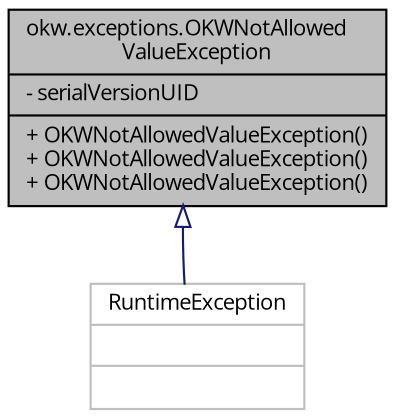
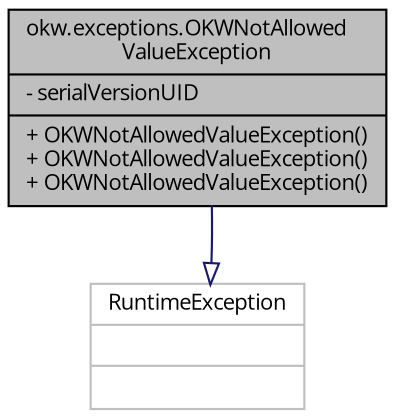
edge "RuntimeException" -> "okw.exceptions.OKWNotAllowed": reversed
